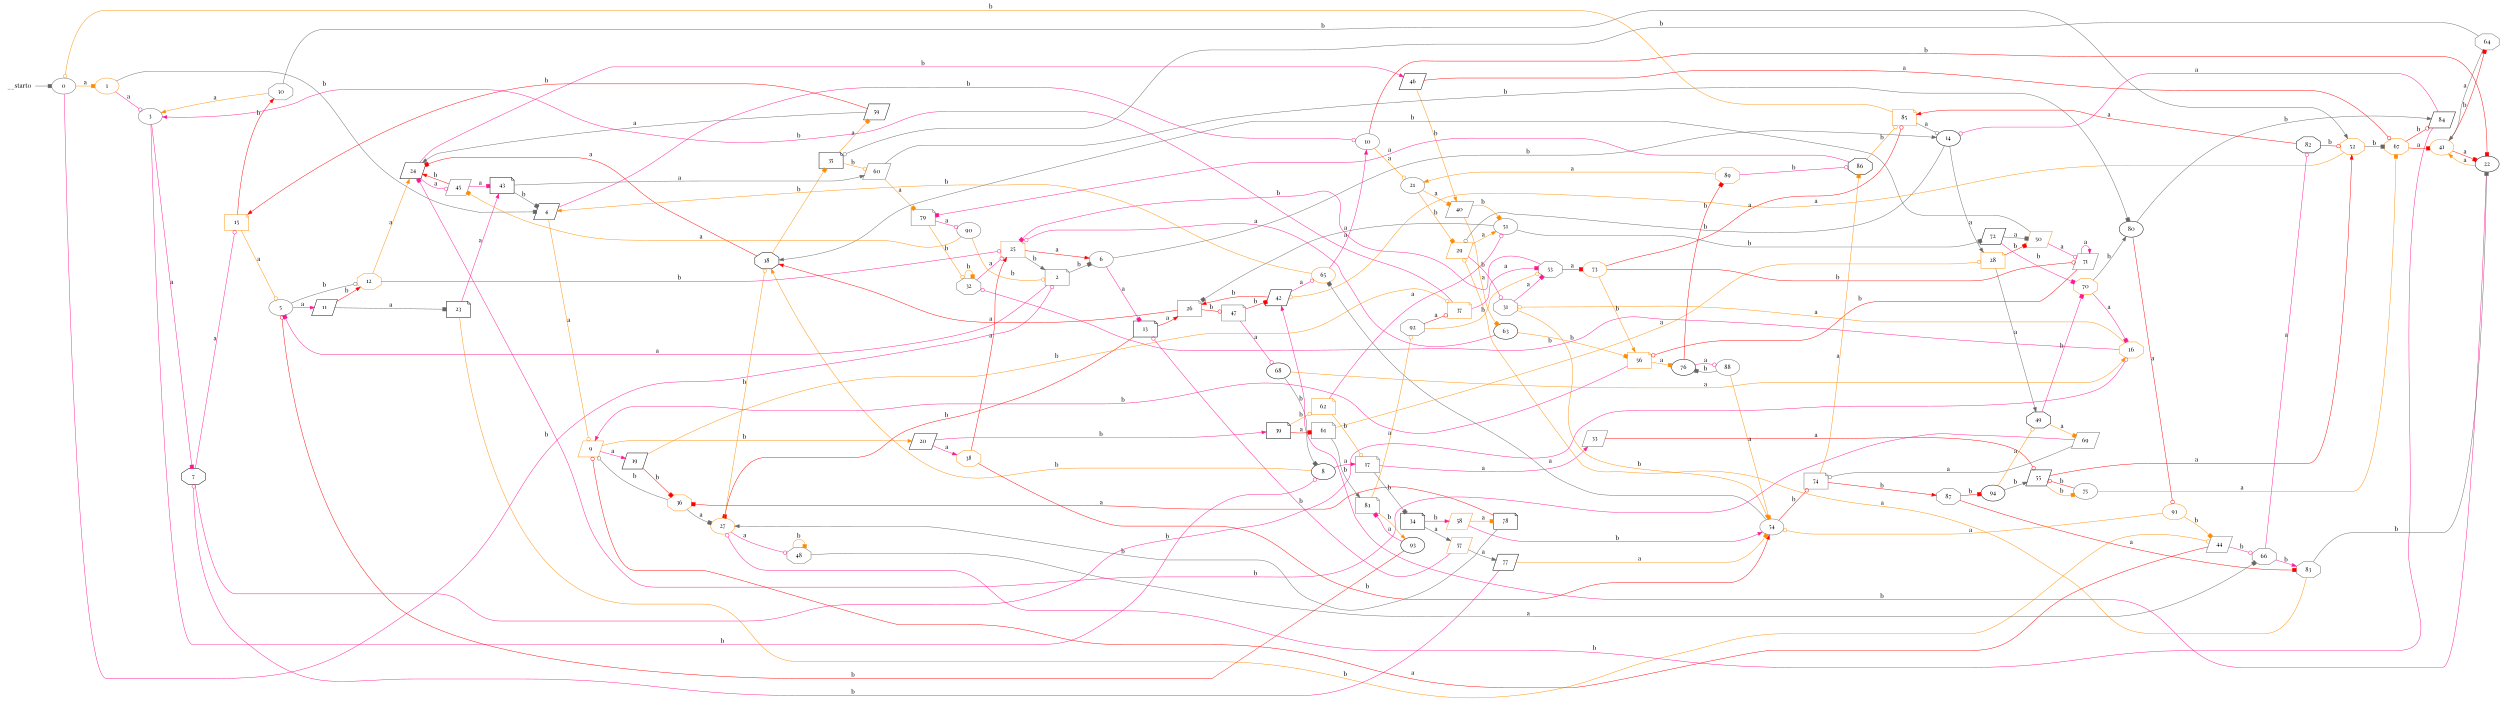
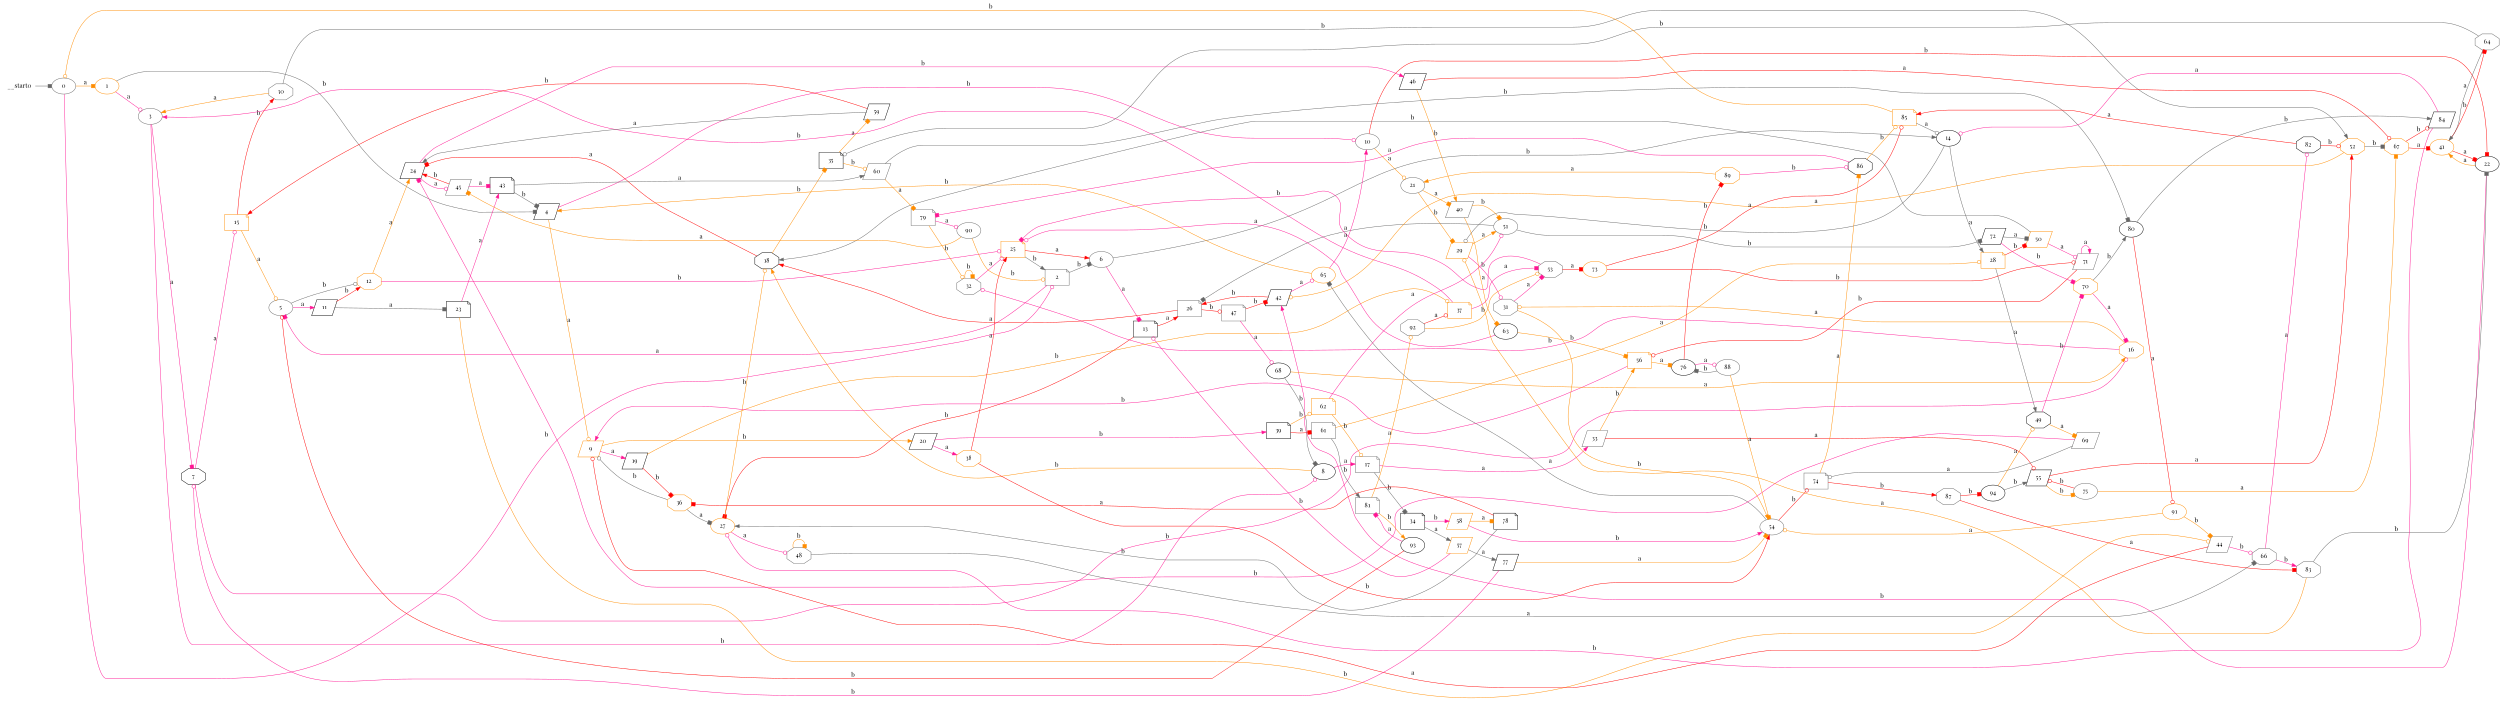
edge "73" -> "56": now "33" -> "56"
